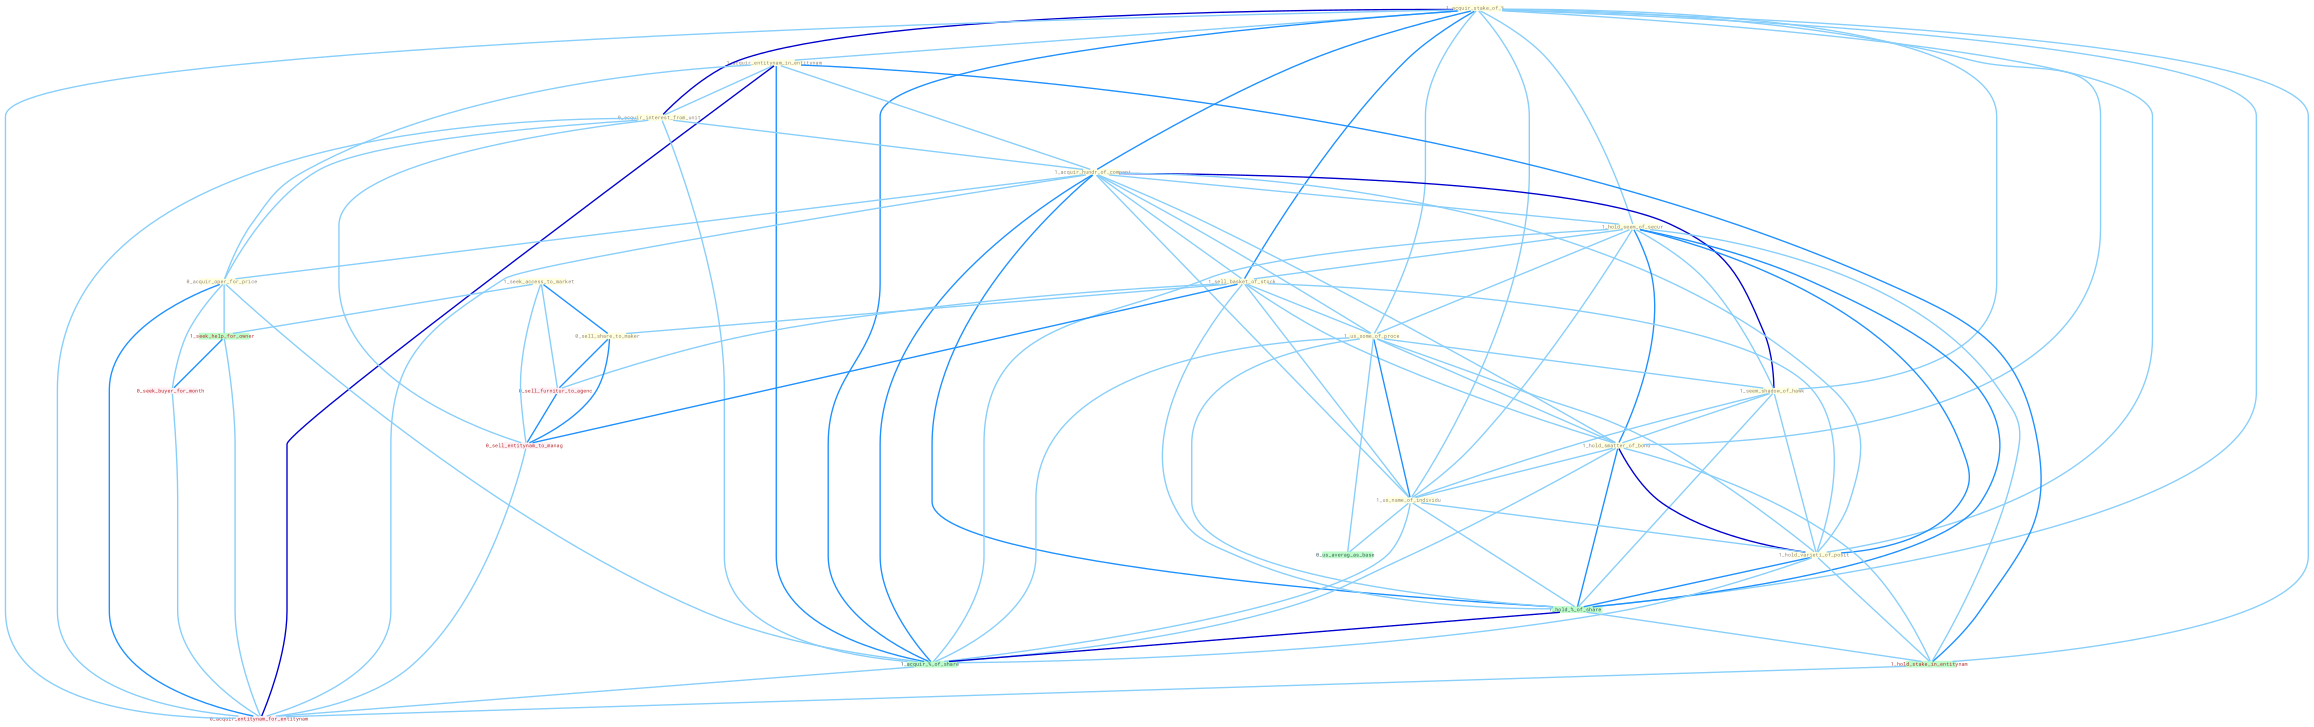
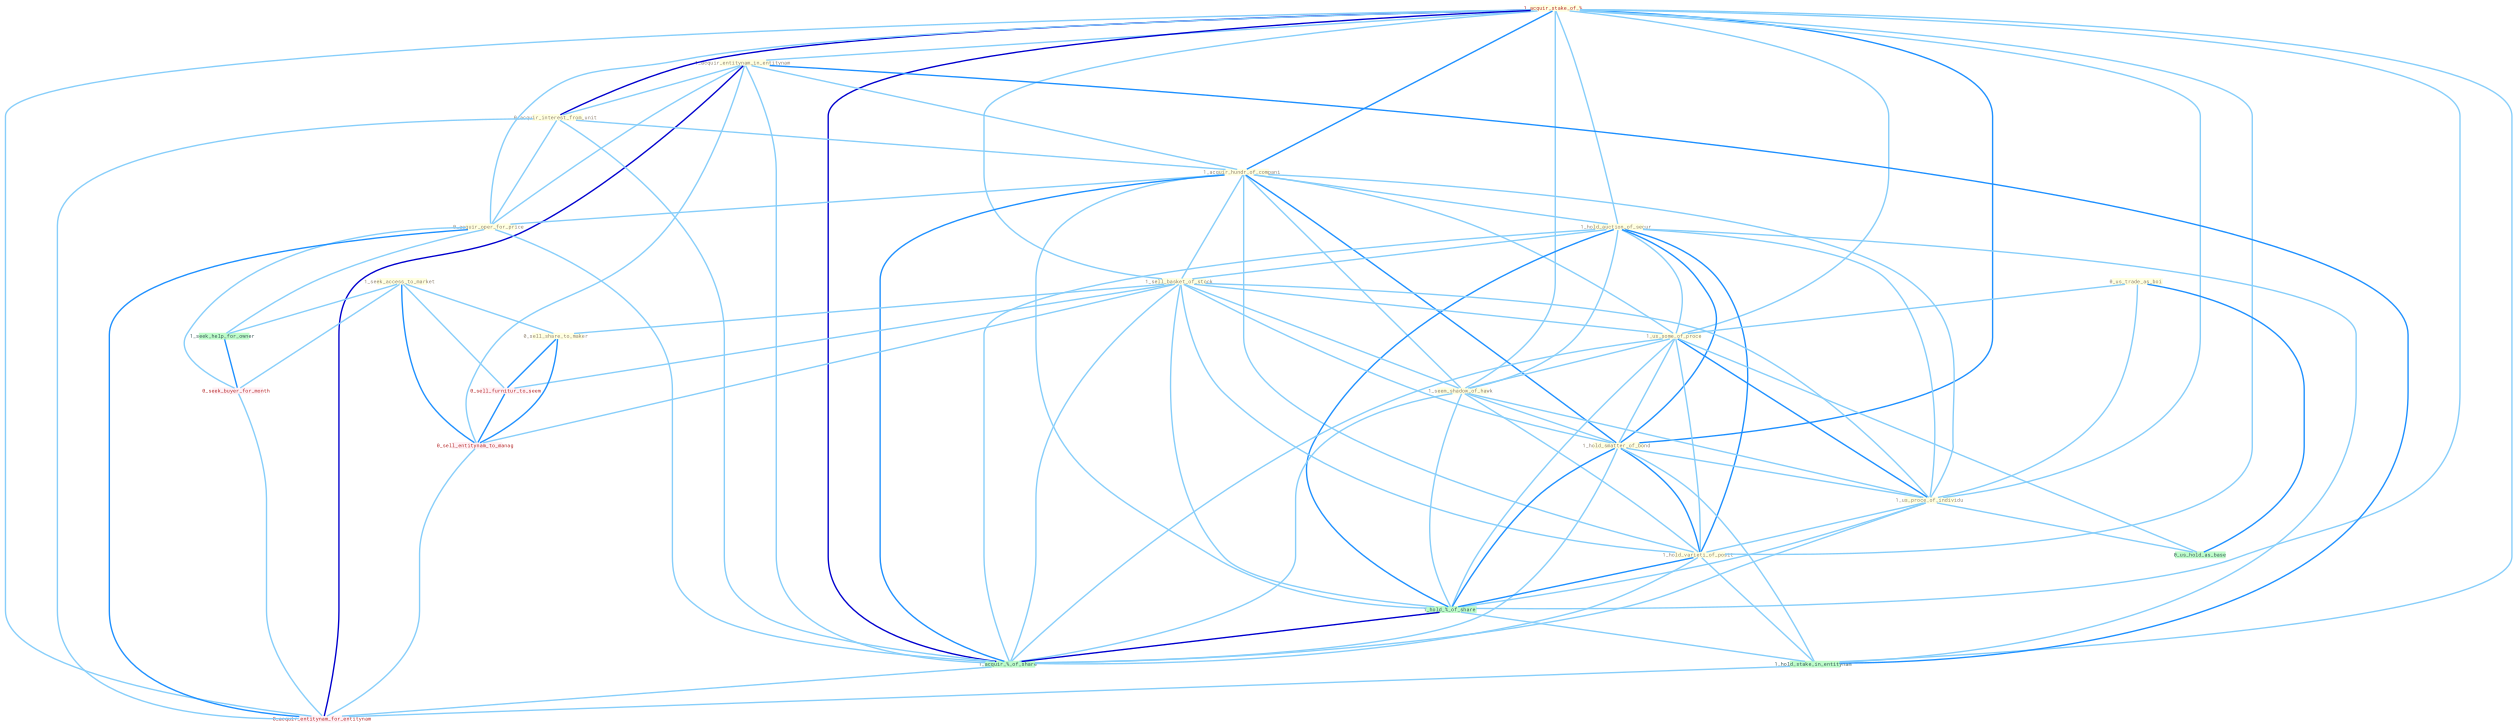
node "1_acquir_stake_of_%": fontcolor #8b7d6b -> #b22222
edge "1_acquir_stake_of_%" -- "0_acquir_oper_for_price": added
edge "1_acquir_stake_of_%" -- "1_acquir_%_of_share": color #1e90ff -> #0000cd
edge "1_acquir_stake_of_%" -- "1_hold_smatter_of_bond": color #87cefa -> #1e90ff
edge "1_acquir_stake_of_%" -- "1_sell_basket_of_stock": color #1e90ff -> #87cefa
edge "1_acquir_hundr_of_compani" -- "1_seem_shadow_of_hawk": color #0000cd -> #87cefa
edge "0_acquir_interest_from_unit" -- "0_sell_entitynam_to_manag": now "1_acquir_entitynam_in_entitynam" -- "0_sell_entitynam_to_manag"
node "1_hold_seem_of_secur": label "1_hold_seem_of_secur" -> "1_hold_auction_of_secur"
edge "1_acquir_hundr_of_compani" -- "0_acquir_entitynam_for_entitynam": removed
node "0_us_trade_as_boi": added
edge "1_acquir_hundr_of_compani" -- "1_hold_smatter_of_bond": color #87cefa -> #1e90ff
edge "1_seek_access_to_market" -- "0_sell_share_to_maker": color #1e90ff -> #87cefa
node "1_seek_help_for_owner": fontcolor #b22222 -> #2f4f4f
edge "1_seek_access_to_market" -- "0_seek_buyer_for_month": added
edge "1_sell_basket_of_stock" -- "1_seem_shadow_of_hawk": added
edge "1_seek_access_to_market" -- "0_sell_entitynam_to_manag": color #87cefa -> #1e90ff
edge "1_sell_basket_of_stock" -- "0_sell_entitynam_to_manag": color #1e90ff -> #87cefa
node "0_sell_furnitur_to_agenc": label "0_sell_furnitur_to_agenc" -> "0_sell_furnitur_to_seem"
edge "1_acquir_entitynam_in_entitynam" -- "1_acquir_%_of_share": color #1e90ff -> #87cefa
edge "1_sell_basket_of_stock" -- "1_acquir_%_of_share": added
node "1_us_name_of_individu": label "1_us_name_of_individu" -> "1_us_proce_of_individu"
edge "1_hold_smatter_of_bond" -- "1_hold_varieti_of_posit": color #0000cd -> #1e90ff
edge "1_seek_help_for_owner" -- "0_acquir_entitynam_for_entitynam": removed
edge "1_acquir_hundr_of_compani" -- "1_hold_%_of_share": color #1e90ff -> #87cefa
node "0_us_averag_as_base": label "0_us_averag_as_base" -> "0_us_hold_as_base"
edge "1_seem_shadow_of_hawk" -- "1_acquir_%_of_share": added
node "1_hold_stake_in_entitynam": fontcolor #b22222 -> #2f4f4f
